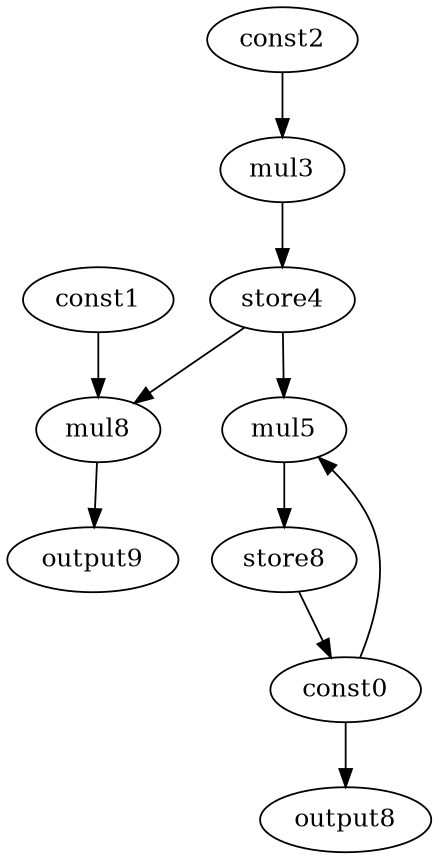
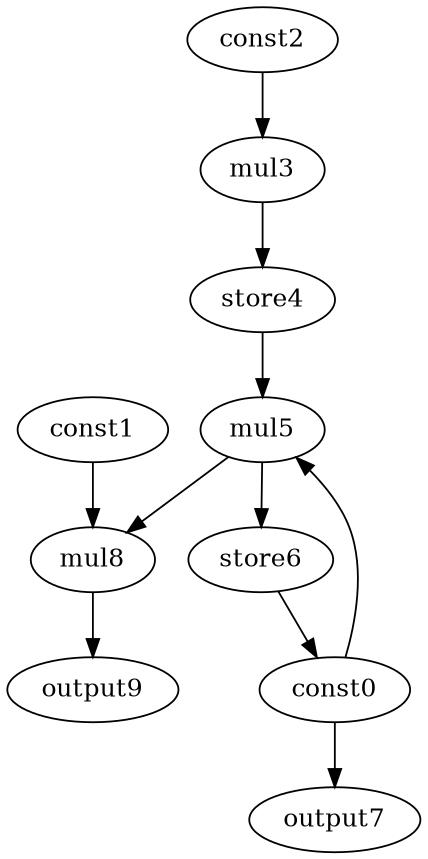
edge "store4" -> "mul8": now "mul5" -> "mul8"
node "store8": label "store8" -> "store6"
node "output8": label "output8" -> "output7"
